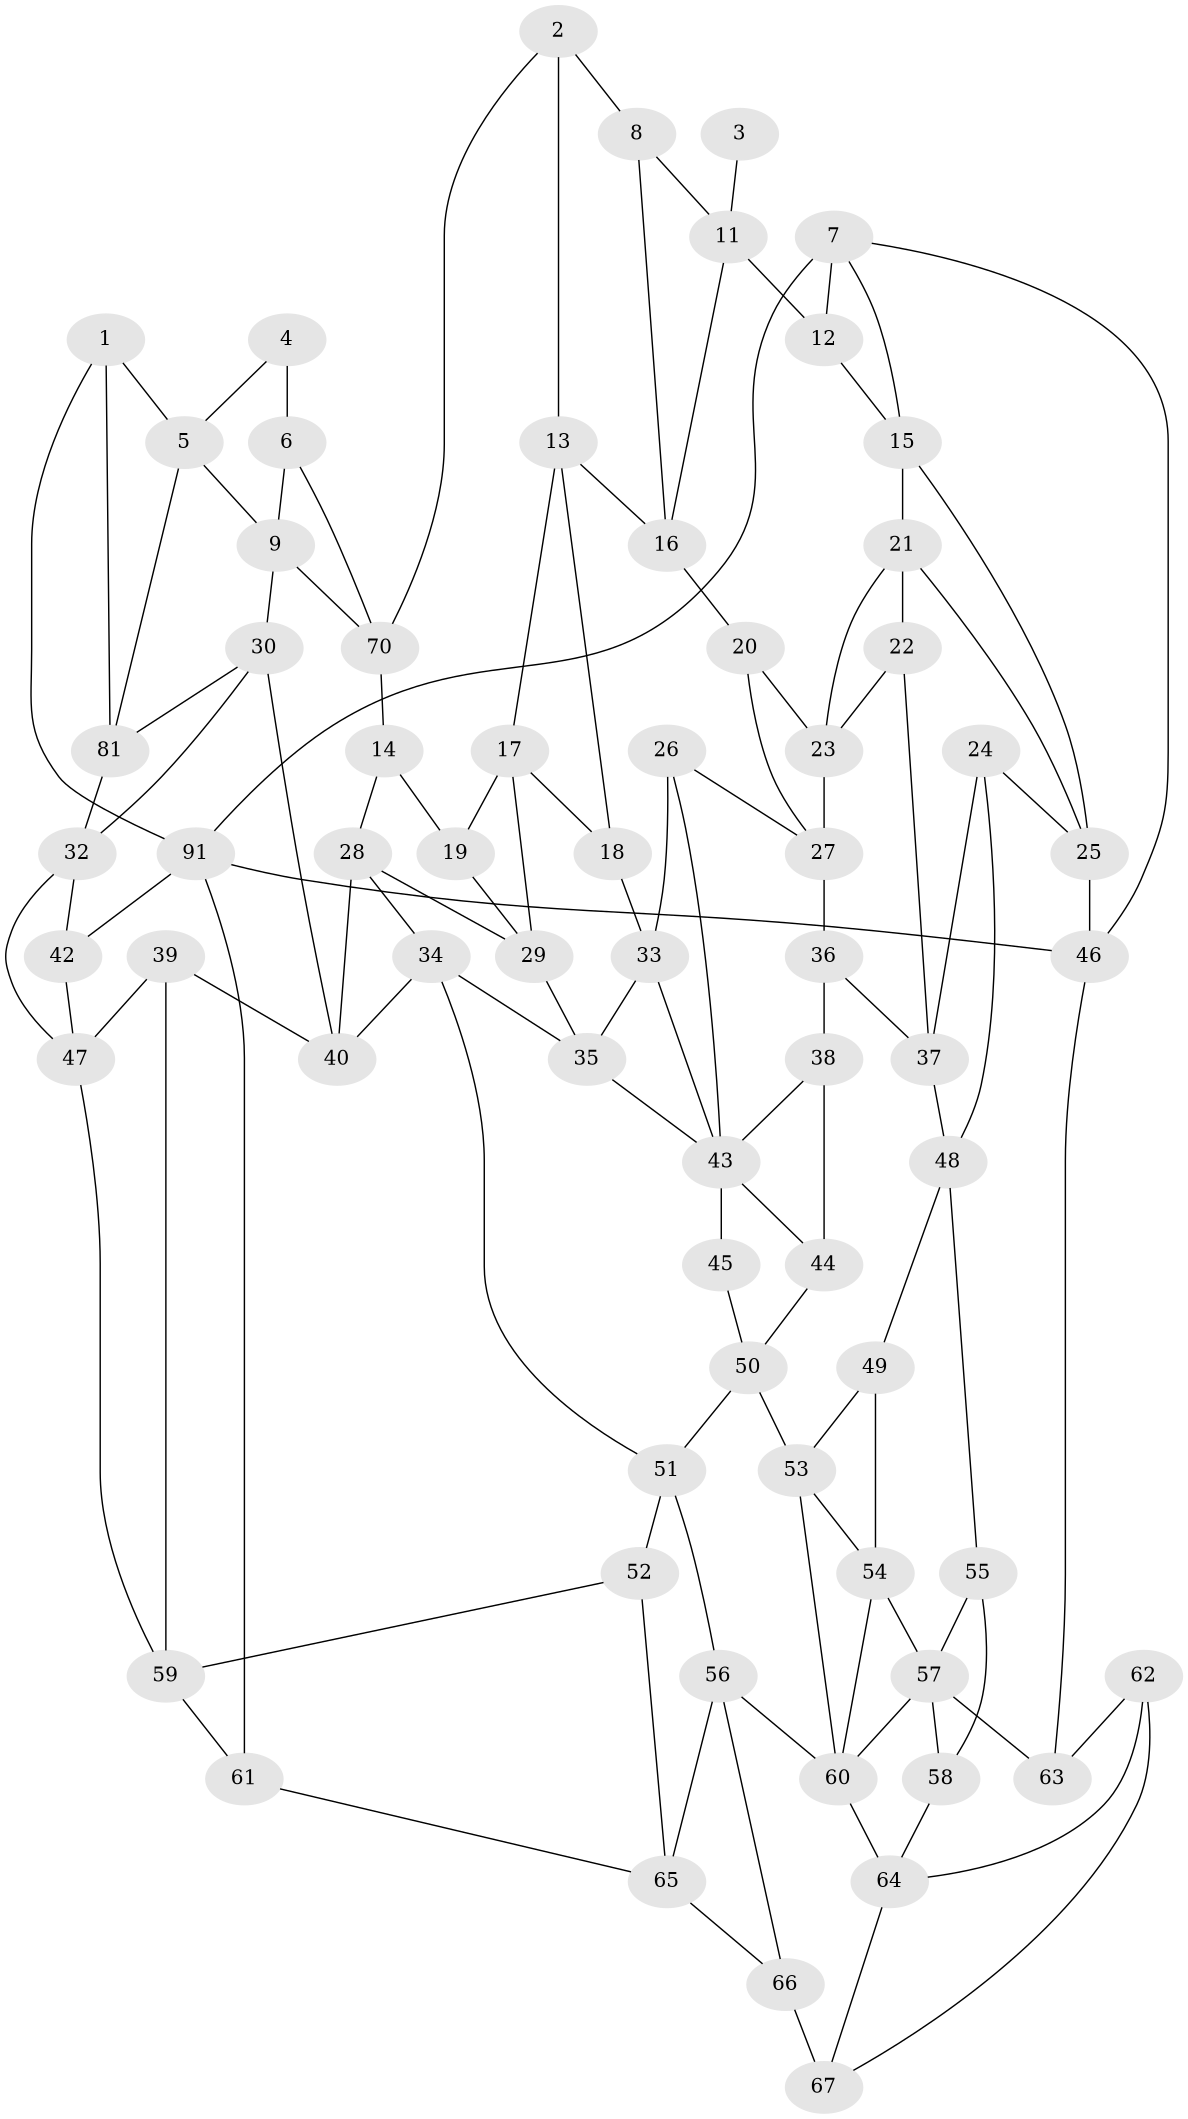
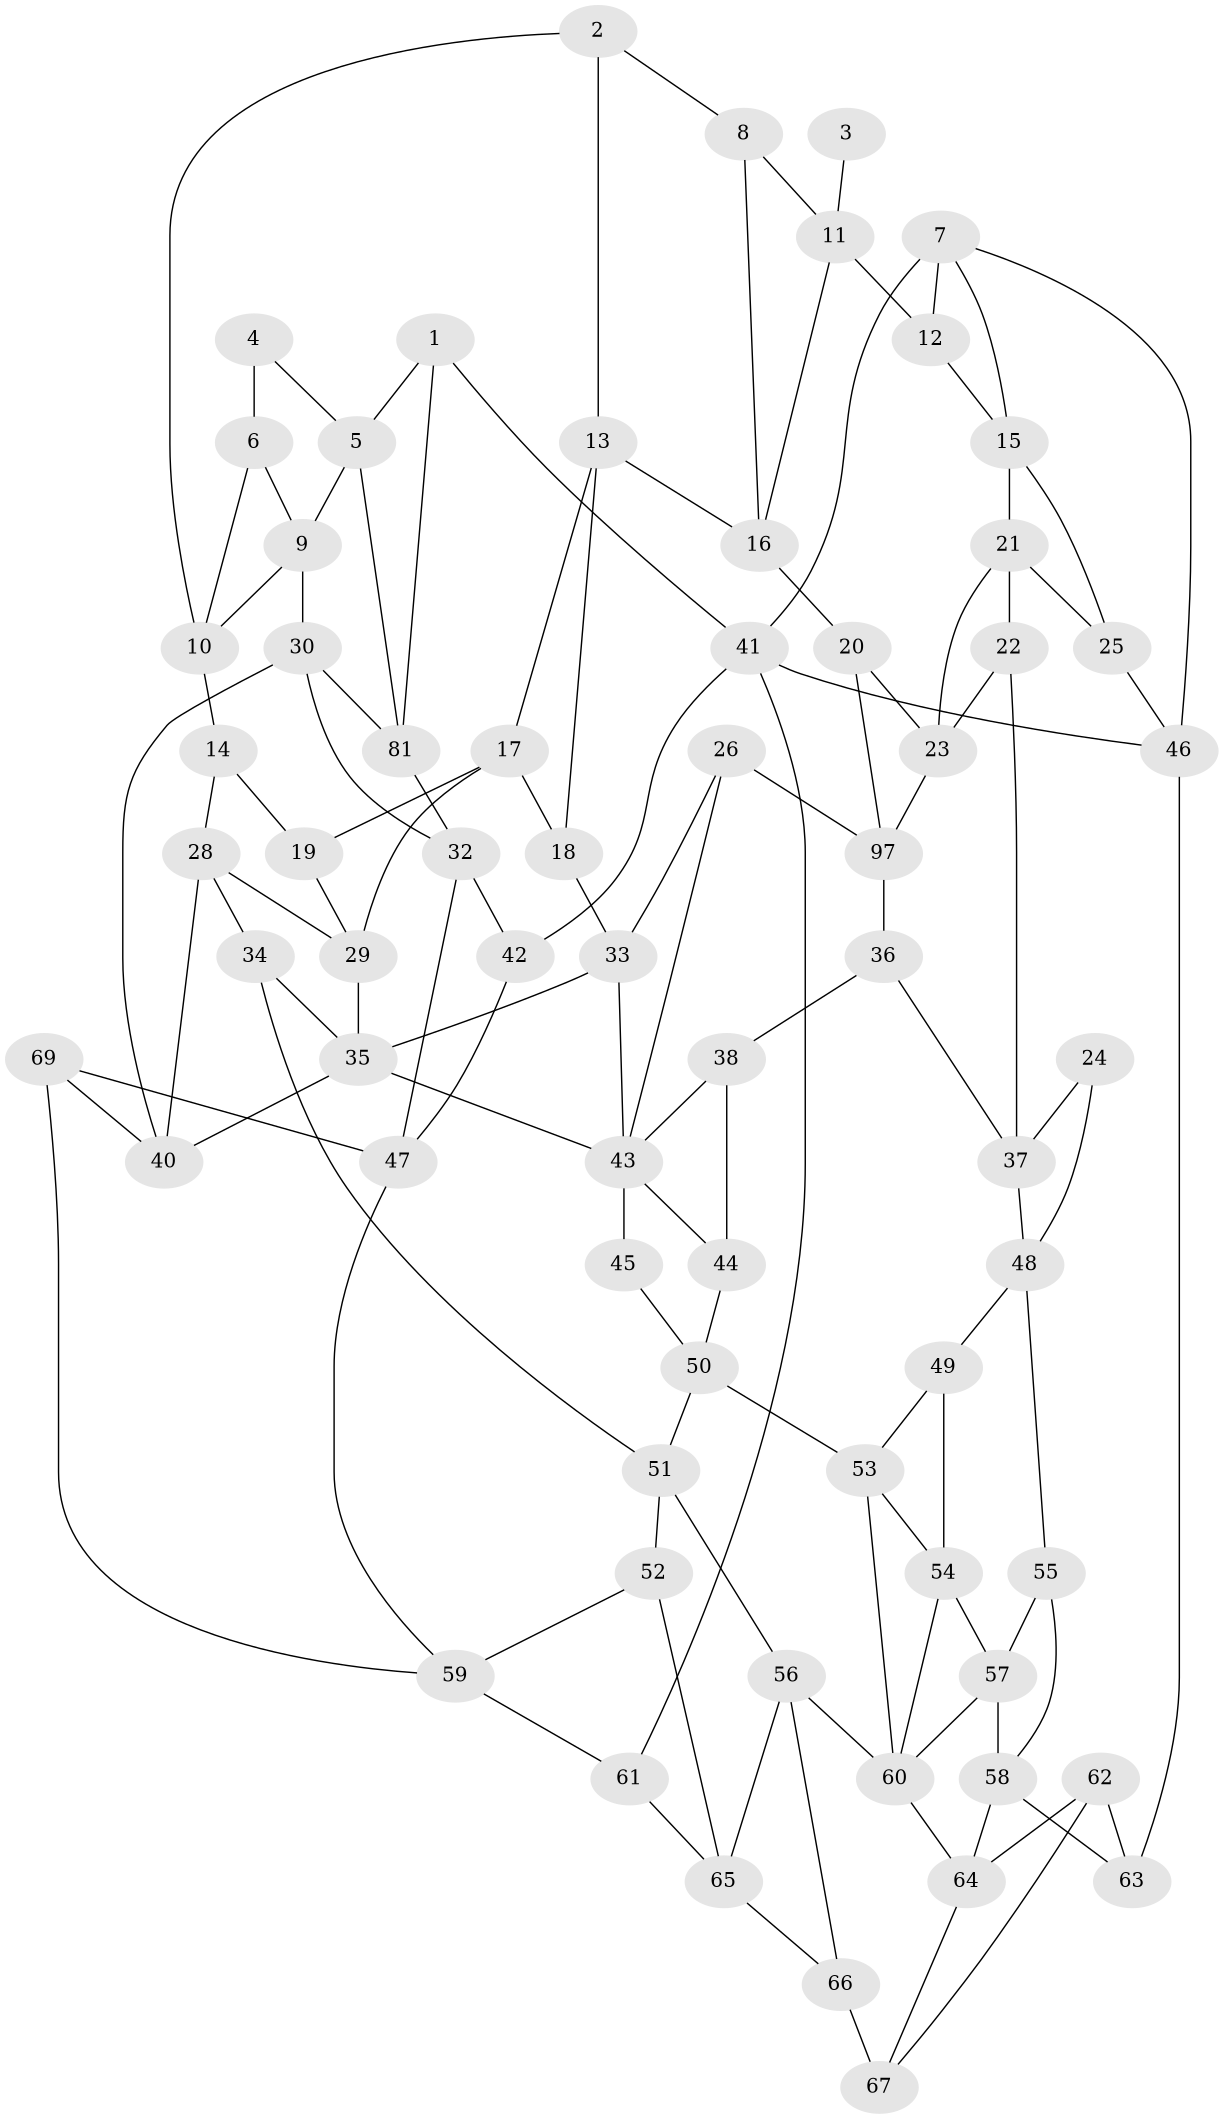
node "70": label "70" -> "10"
edge "24" -- "25": removed
node "91": label "91" -> "41"
node "27": label "27" -> "97"
node "39": label "39" -> "69"
edge "34" -- "40": now "35" -- "40"
edge "57" -- "63": now "58" -- "63"
